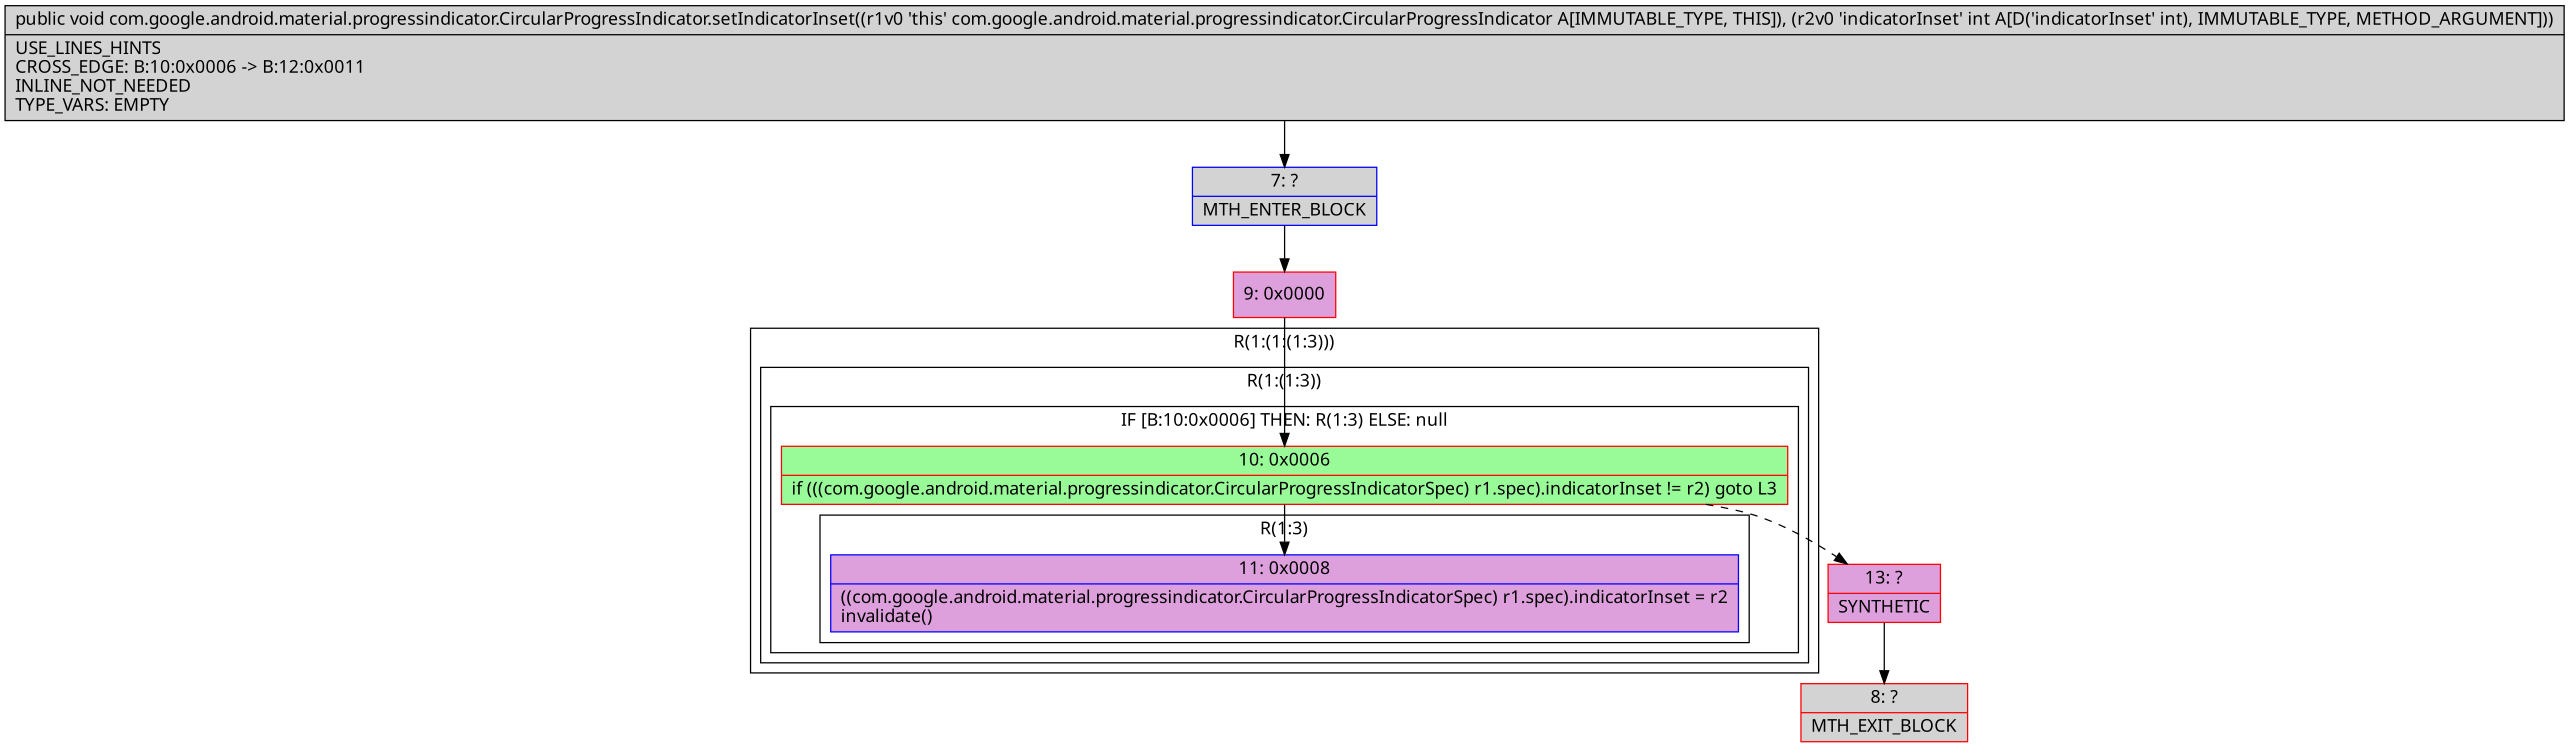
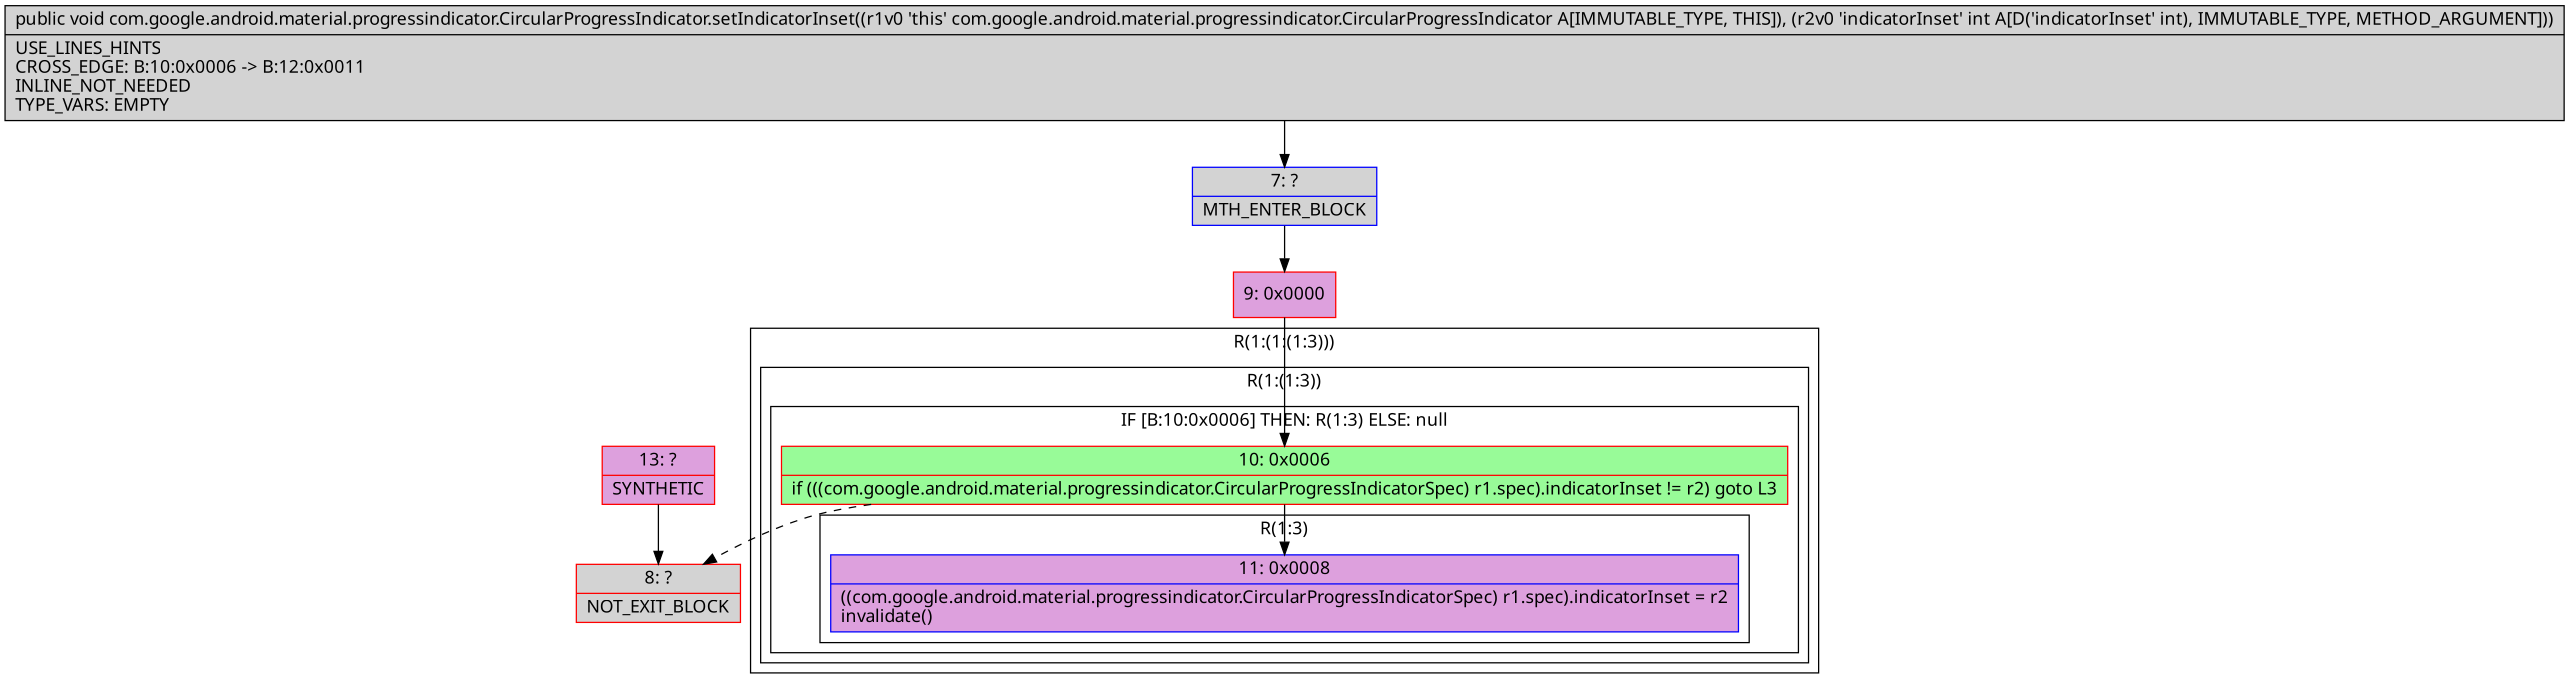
edge "10: 0x0006" -> "13: ?": now "10: 0x0006" -> "8: ?"
node "8: ?": text "MTH_EXIT_BLOCK" -> "NOT_EXIT_BLOCK"
